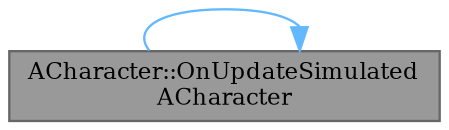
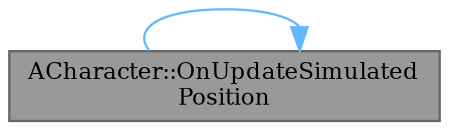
node "ACharacter::OnUpdateSimulated ACharacter": label "ACharacter::OnUpdateSimulated ACharacter" -> "ACharacter::OnUpdateSimulated Position"
